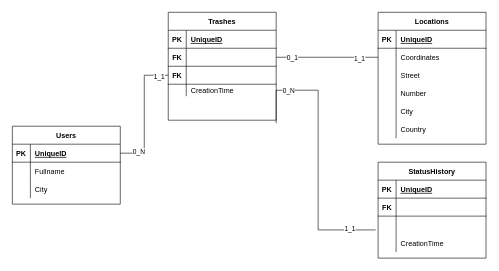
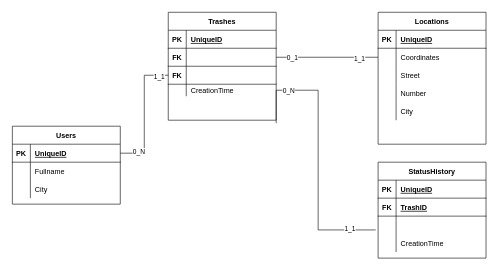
node "Country": removed
node "TrashID": added
